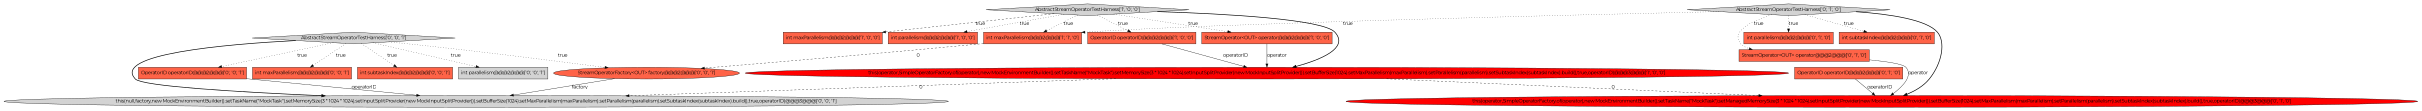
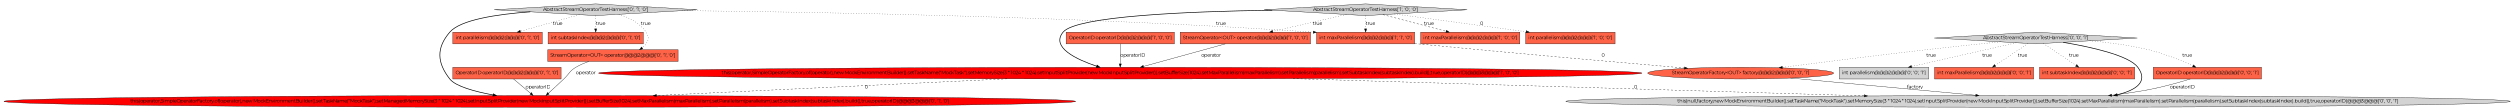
edge "AbstractStreamOperatorTestHarness['1', '0', '0']" -> "OperatorID operatorID@@@2@@@['1', '0', '0']": removed, label "true"
edge "AbstractStreamOperatorTestHarness['1', '0', '0']" -> "int parallelism@@@2@@@['1', '0', '0']": label "true" -> "0"
